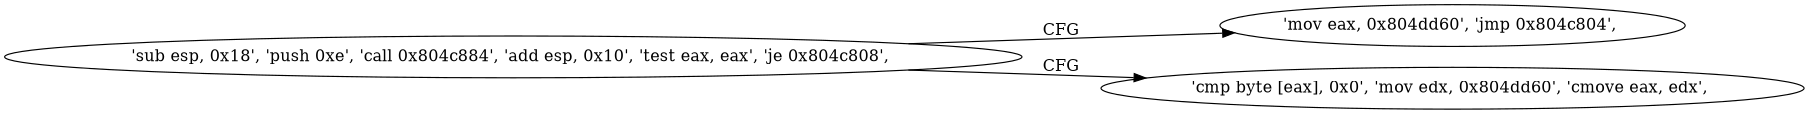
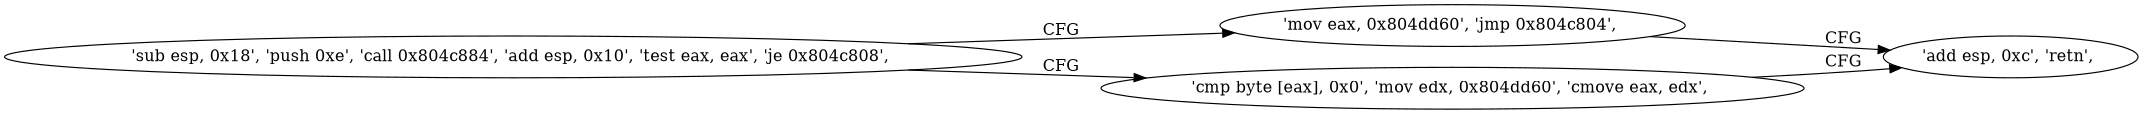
node "'add esp, 0xc', 'retn',": added
